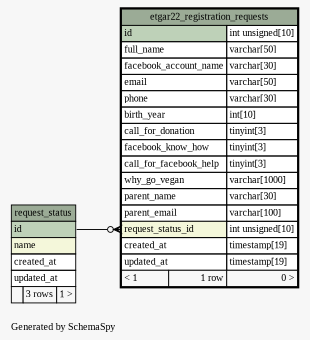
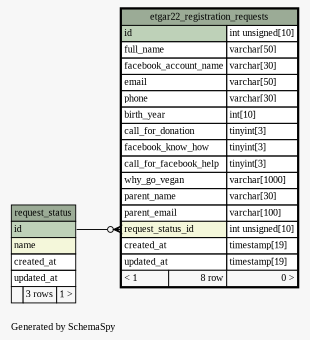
node "etgar22_registration_requests": text "1 row" -> "8 row"
